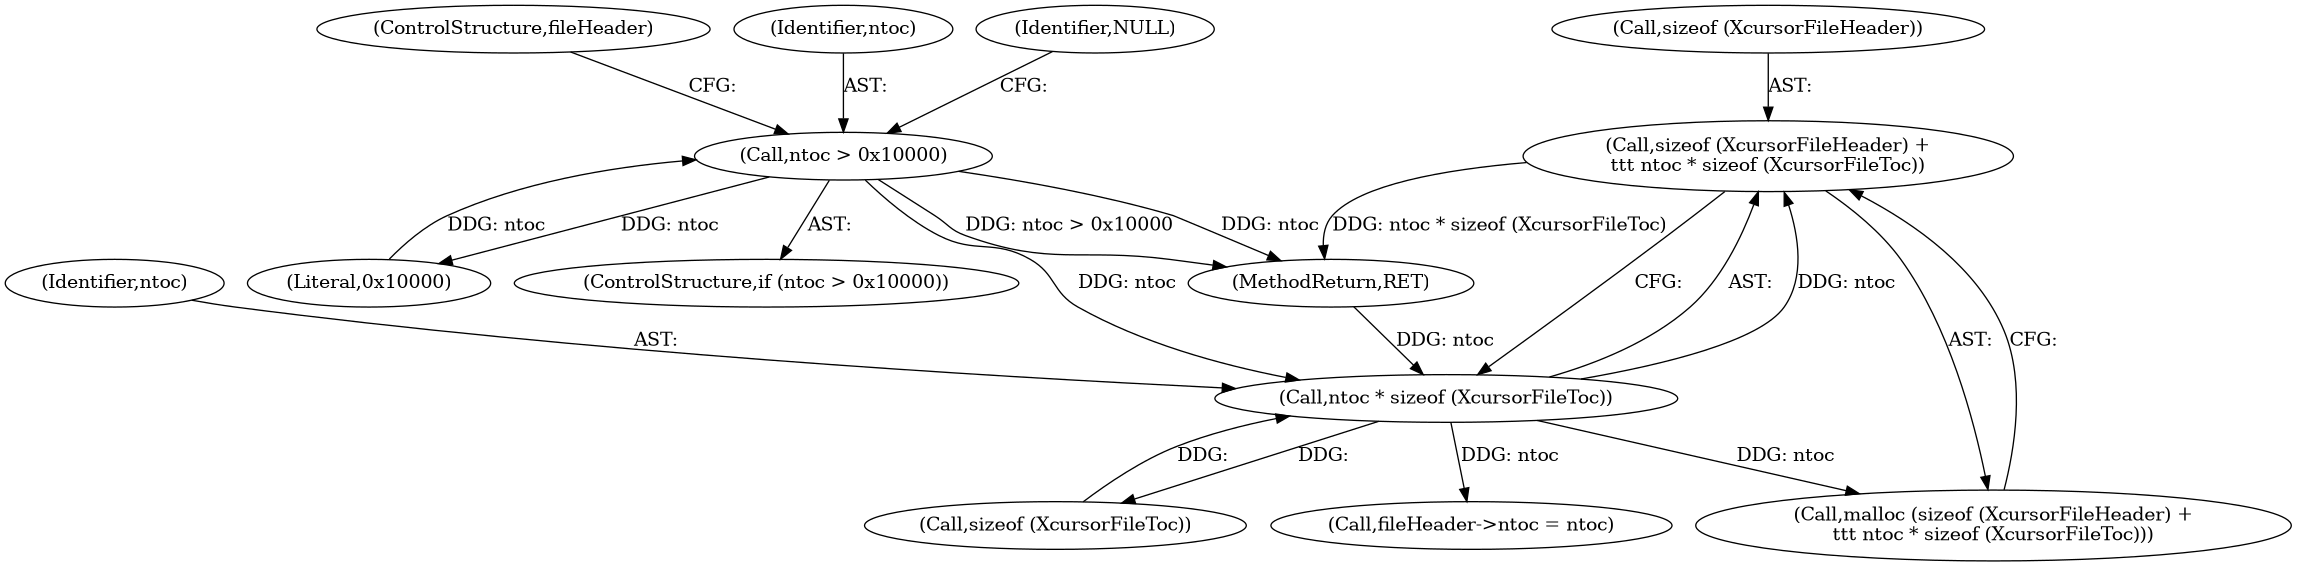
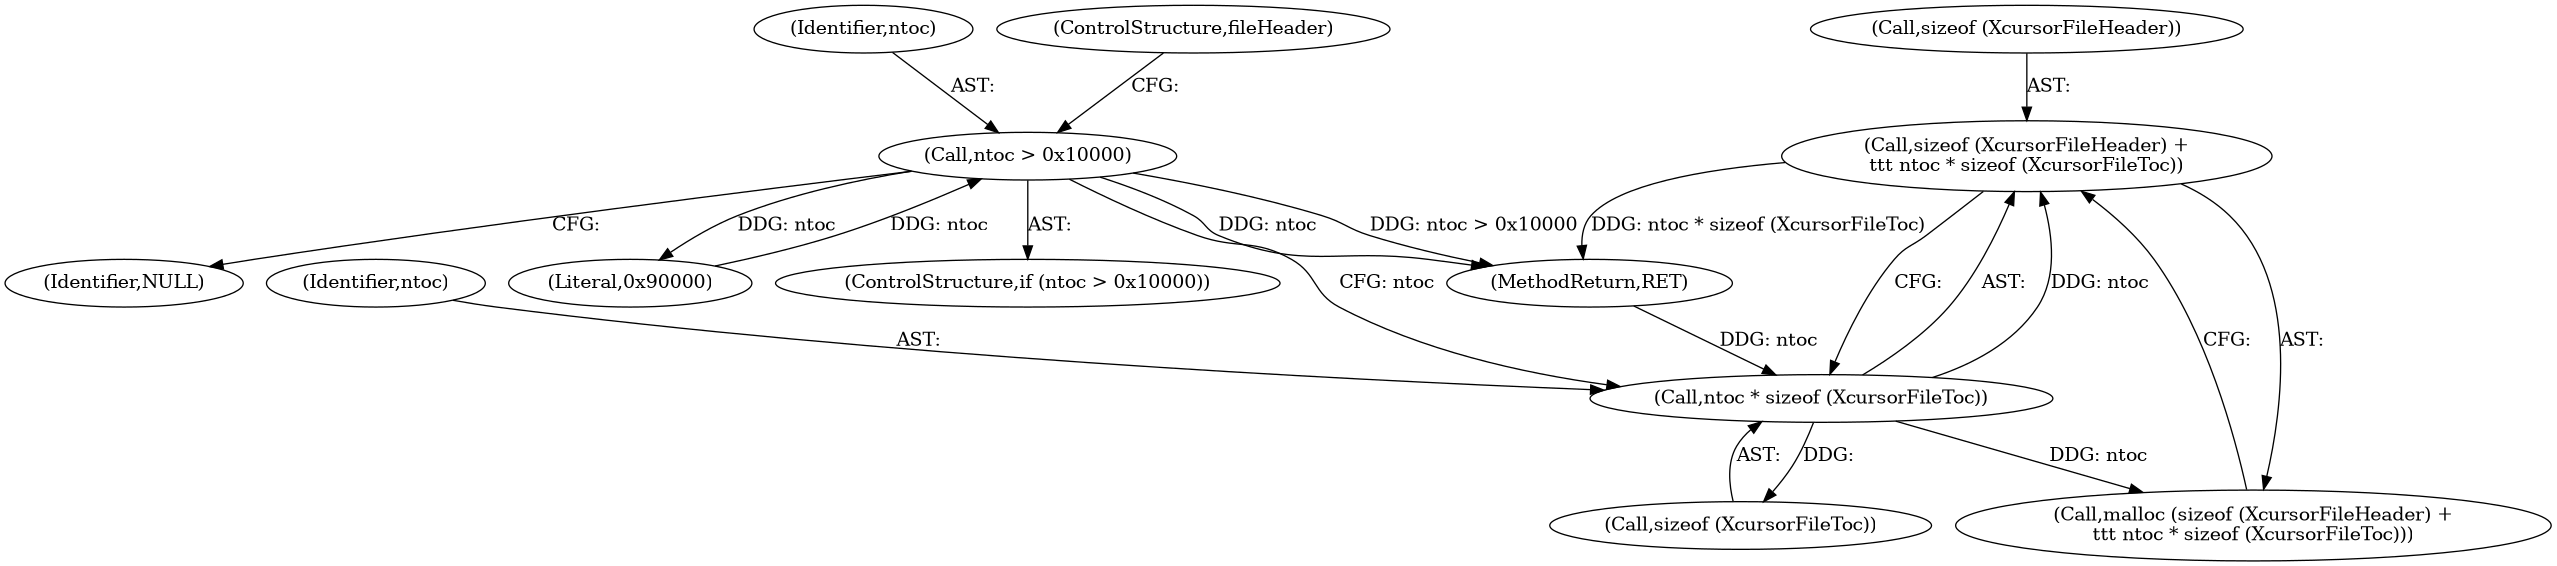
edge "(Identifier,NULL)" -> "(Call,ntoc > 0x10000)": reversed
node "(Literal,0x10000)": label "(Literal,0x10000)" -> "(Literal,0x90000)"
edge "(Call,ntoc > 0x10000)" -> "(Call,ntoc * sizeof (XcursorFileToc))": label "DDG: ntoc" -> "CFG: ntoc"
edge "(Call,sizeof (XcursorFileToc))" -> "(Call,ntoc * sizeof (XcursorFileToc))": label "DDG: " -> "AST: "
node "(Call,fileHeader->ntoc = ntoc)": removed
